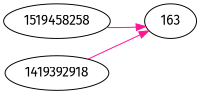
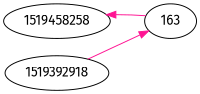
edge "1519458258" -> "163": reversed
node "1419392918": label "1419392918" -> "1519392918"
